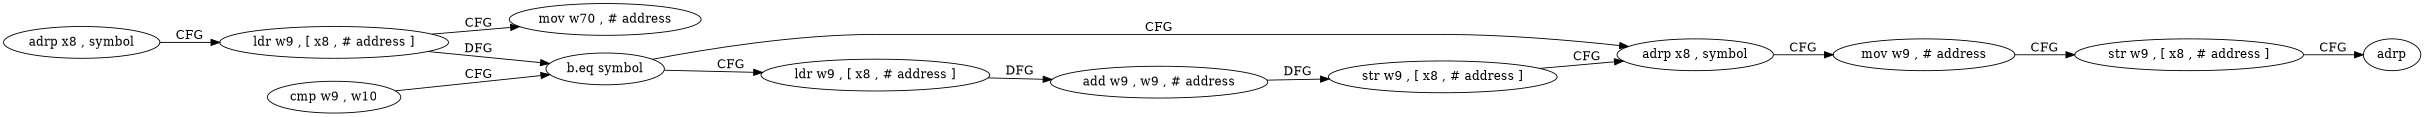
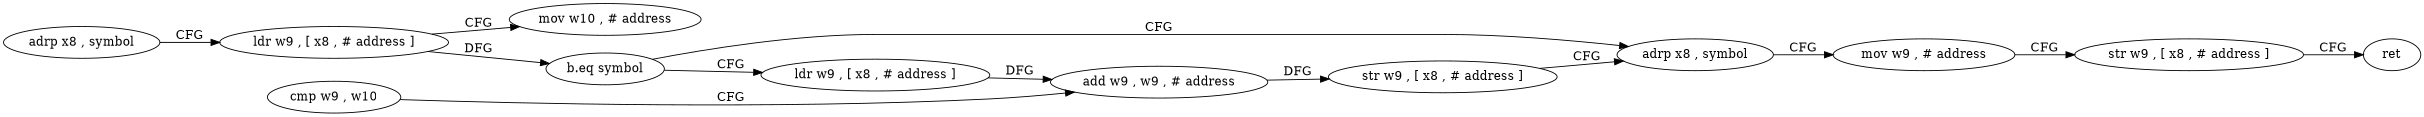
node "mov w70 , # address": label "mov w70 , # address" -> "mov w10 , # address"
node "adrp": label "adrp" -> "ret"
edge "cmp w9 , w10" -> "b.eq symbol": now "cmp w9 , w10" -> "add w9 , w9 , # address"
